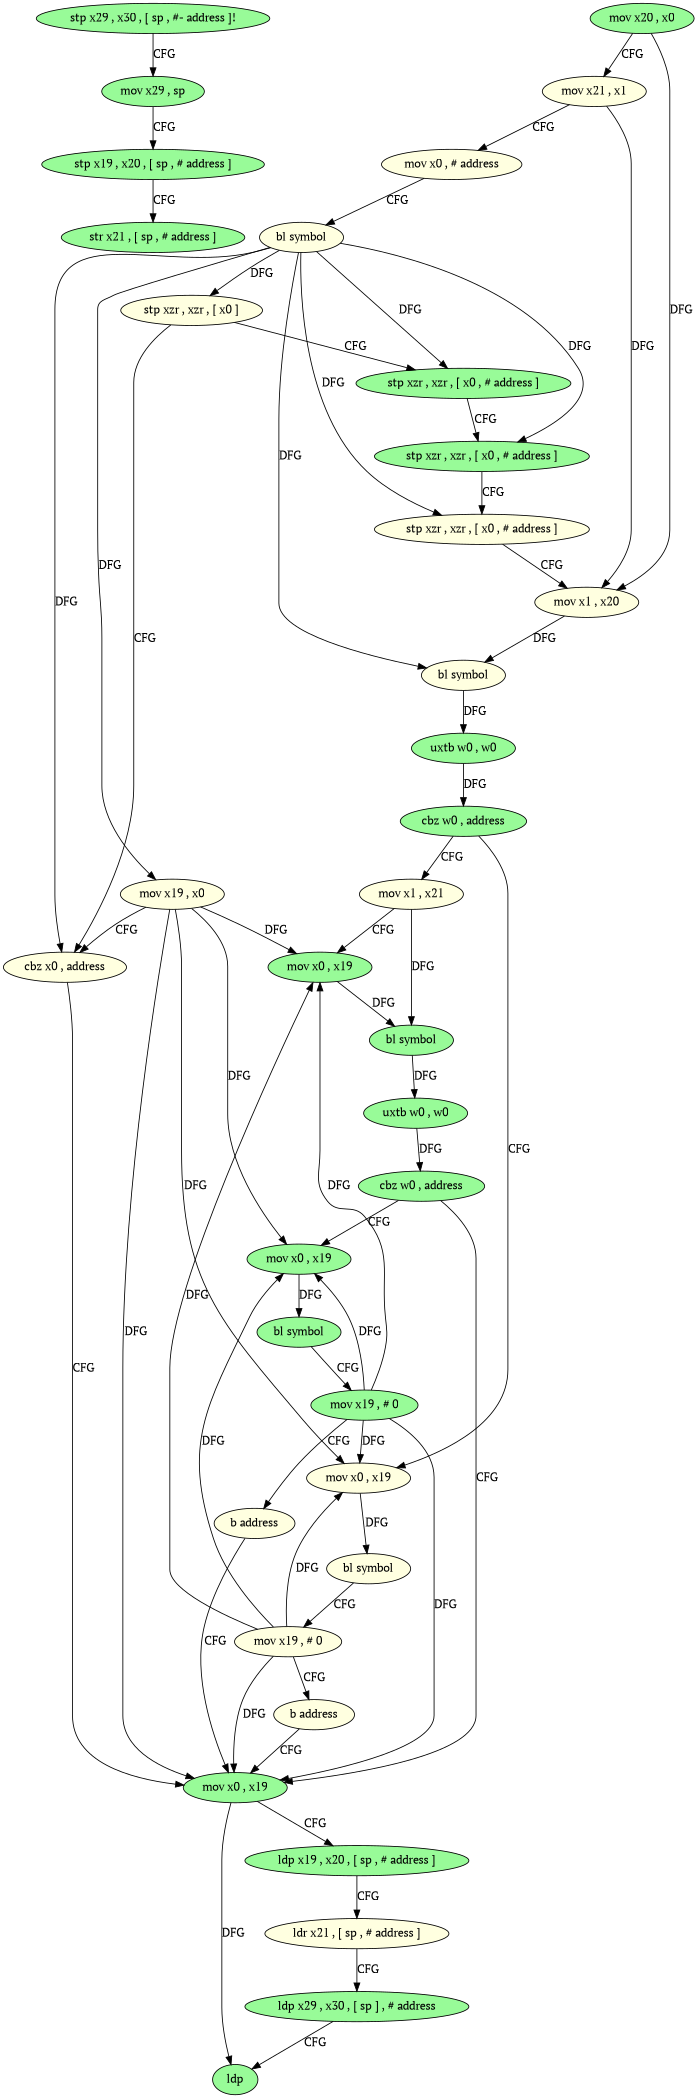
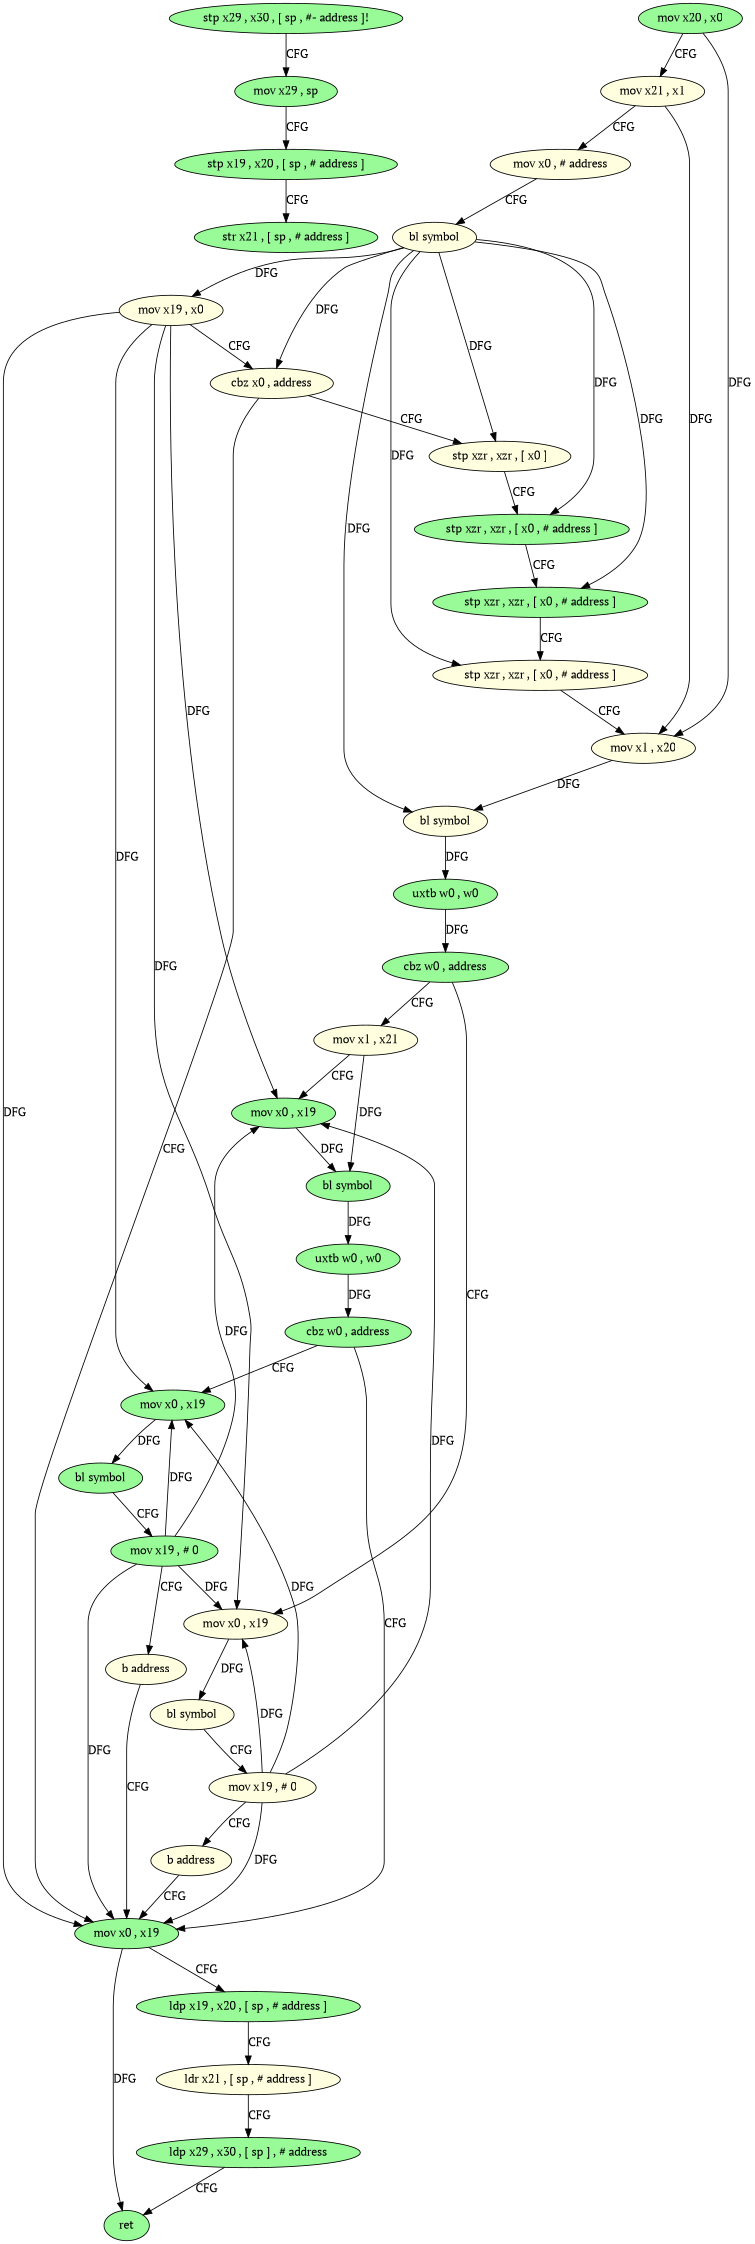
edge "stp xzr , xzr , [ x0 ]" -> "cbz x0 , address": reversed
node "ldp": label "ldp" -> "ret"
